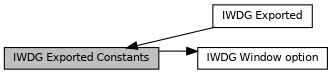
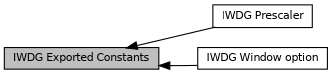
node "IWDG Exported": label "IWDG Exported" -> "IWDG Prescaler"
edge "IWDG Exported Constants" -> "IWDG Window option": reversed
